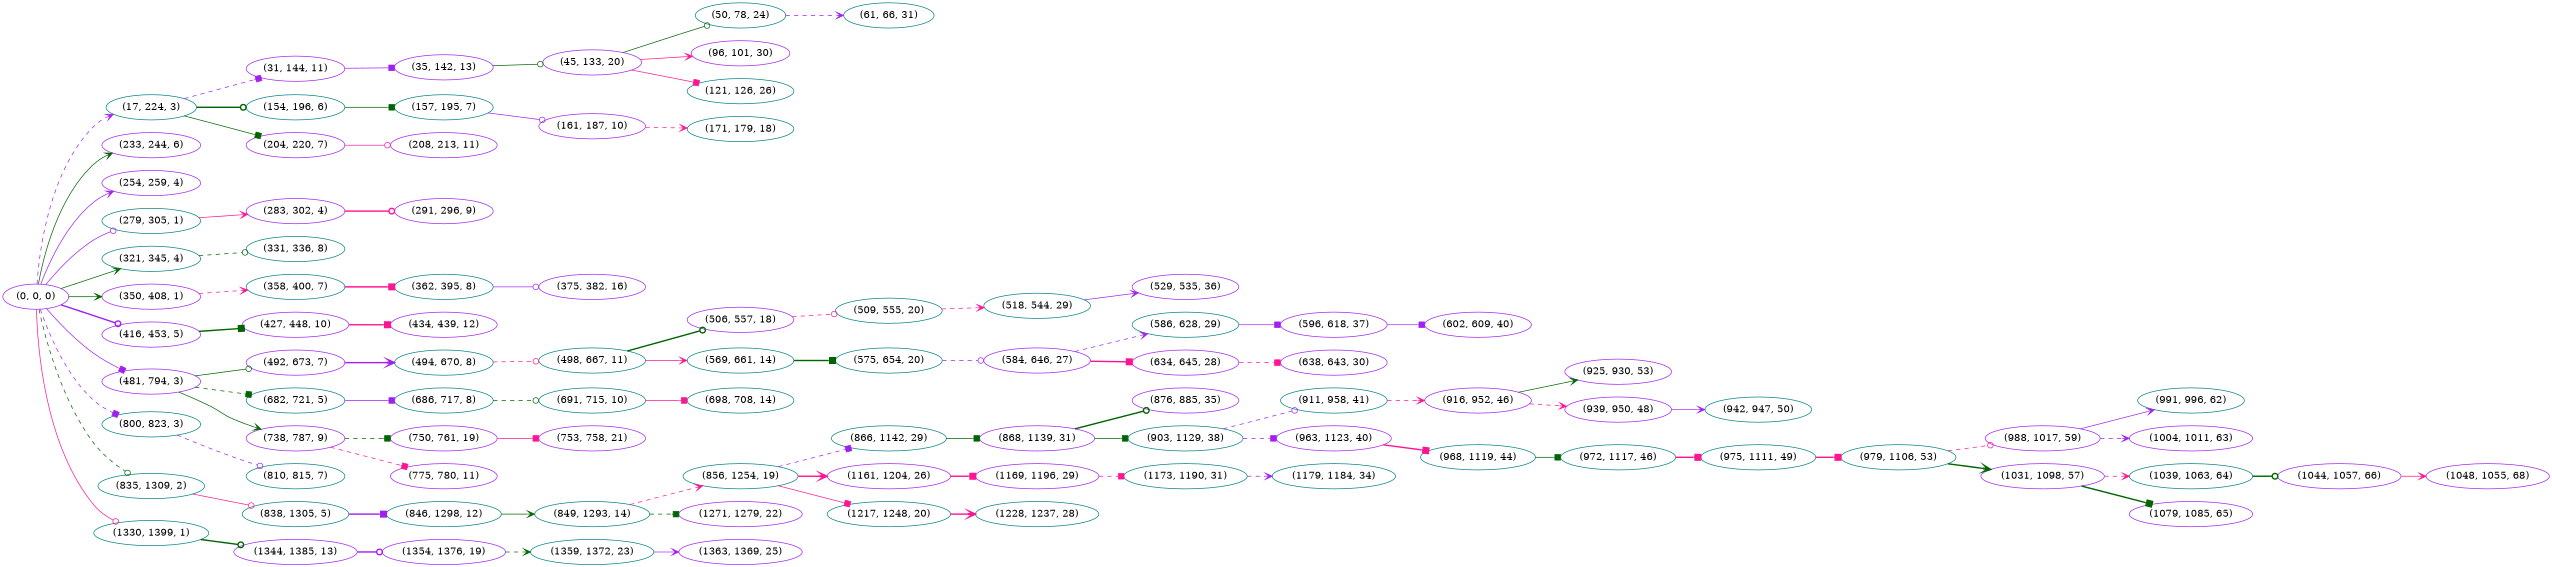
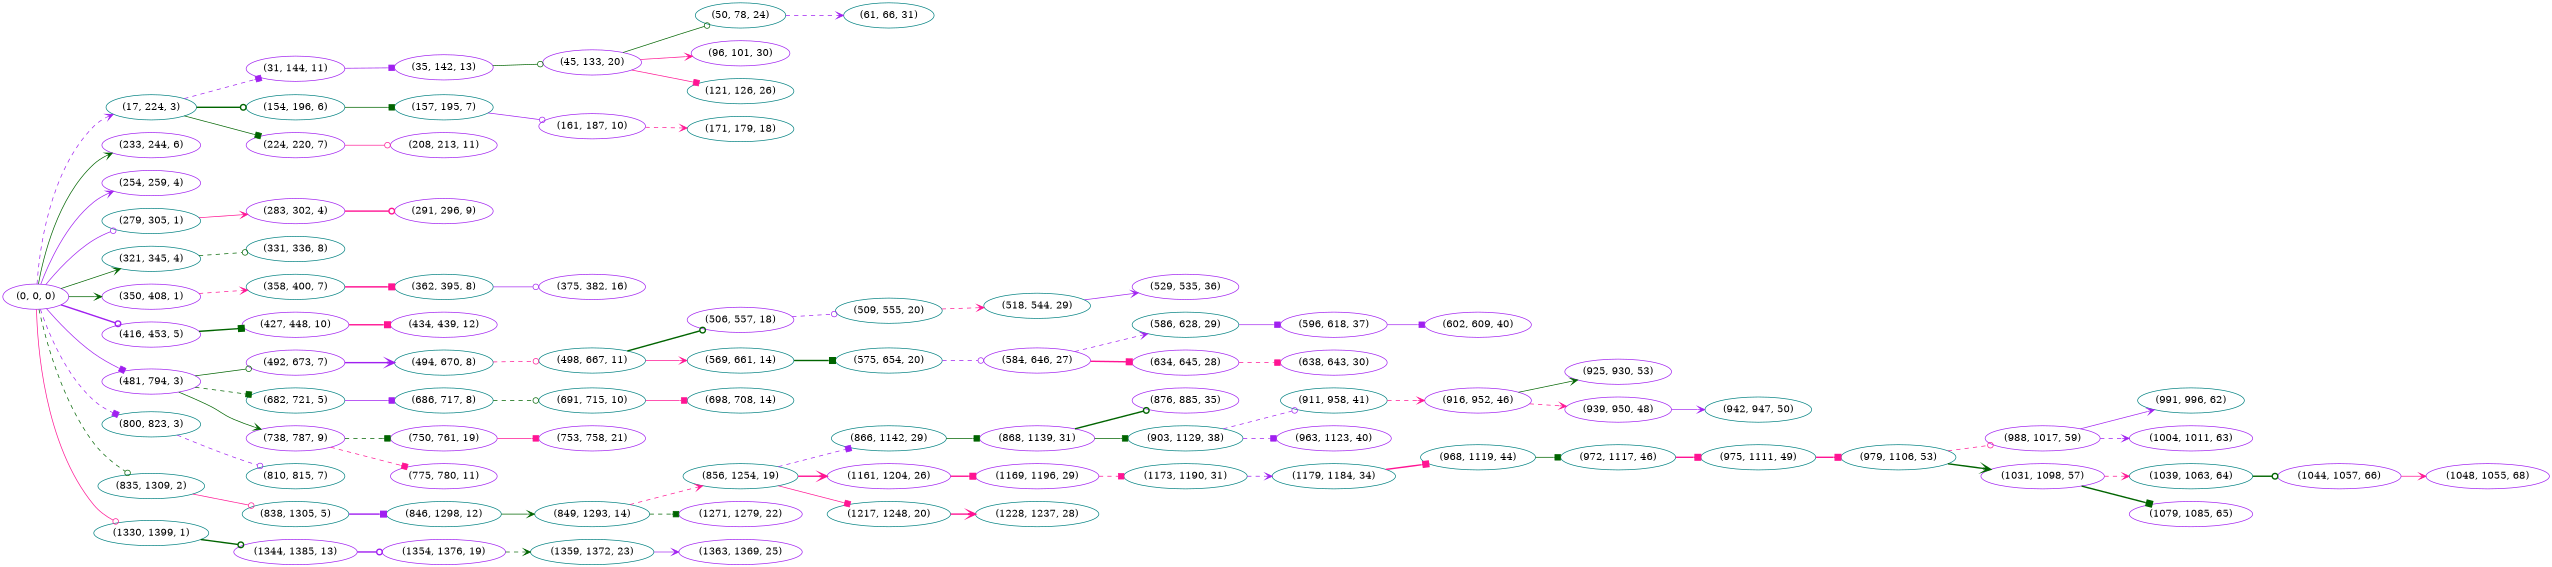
node "(204, 220, 7)": label "(204, 220, 7)" -> "(224, 220, 7)"
edge "(506, 557, 18)" -> "(509, 555, 20)": color deeppink -> purple
edge "(963, 1123, 40)" -> "(968, 1119, 44)": now "(1179, 1184, 34)" -> "(968, 1119, 44)"
